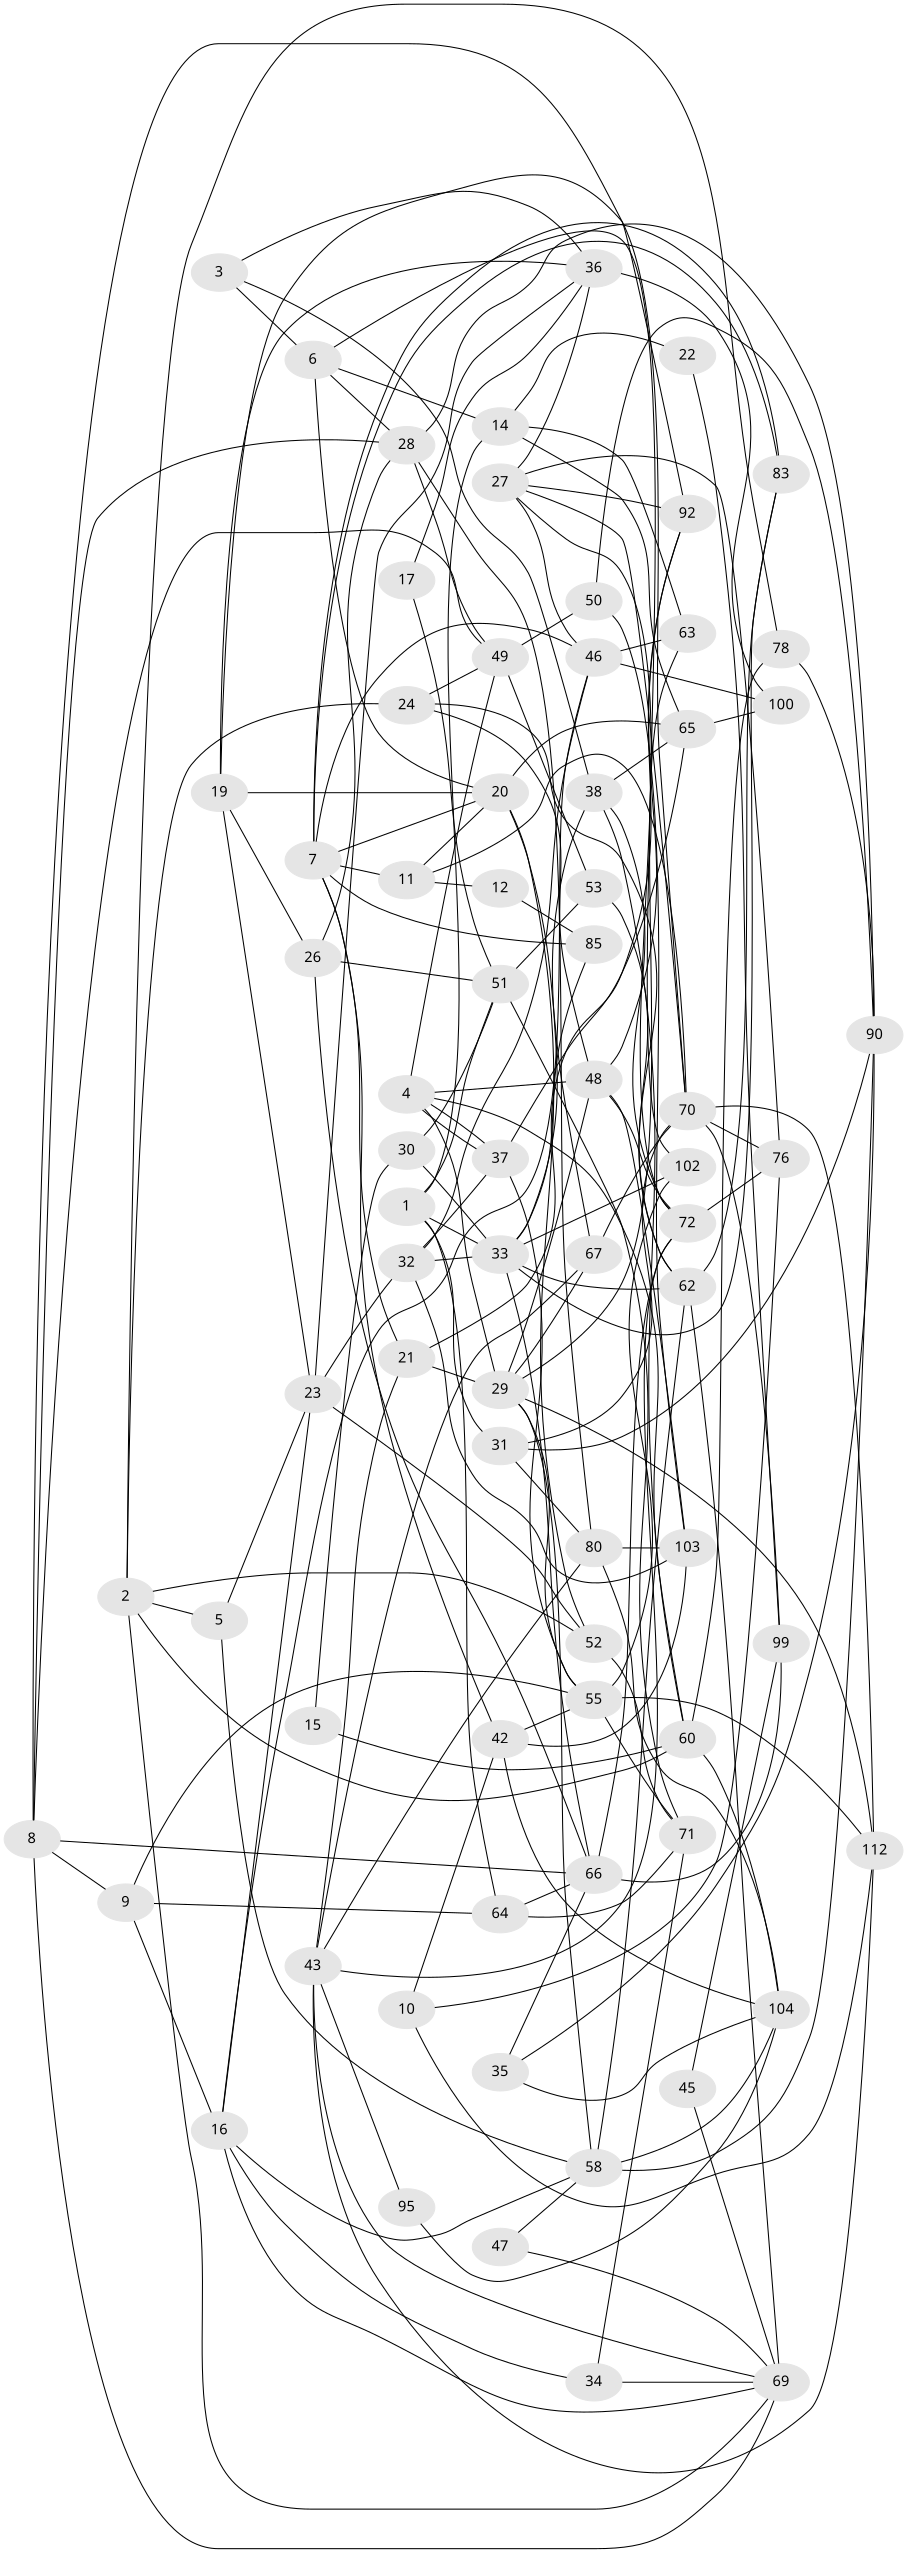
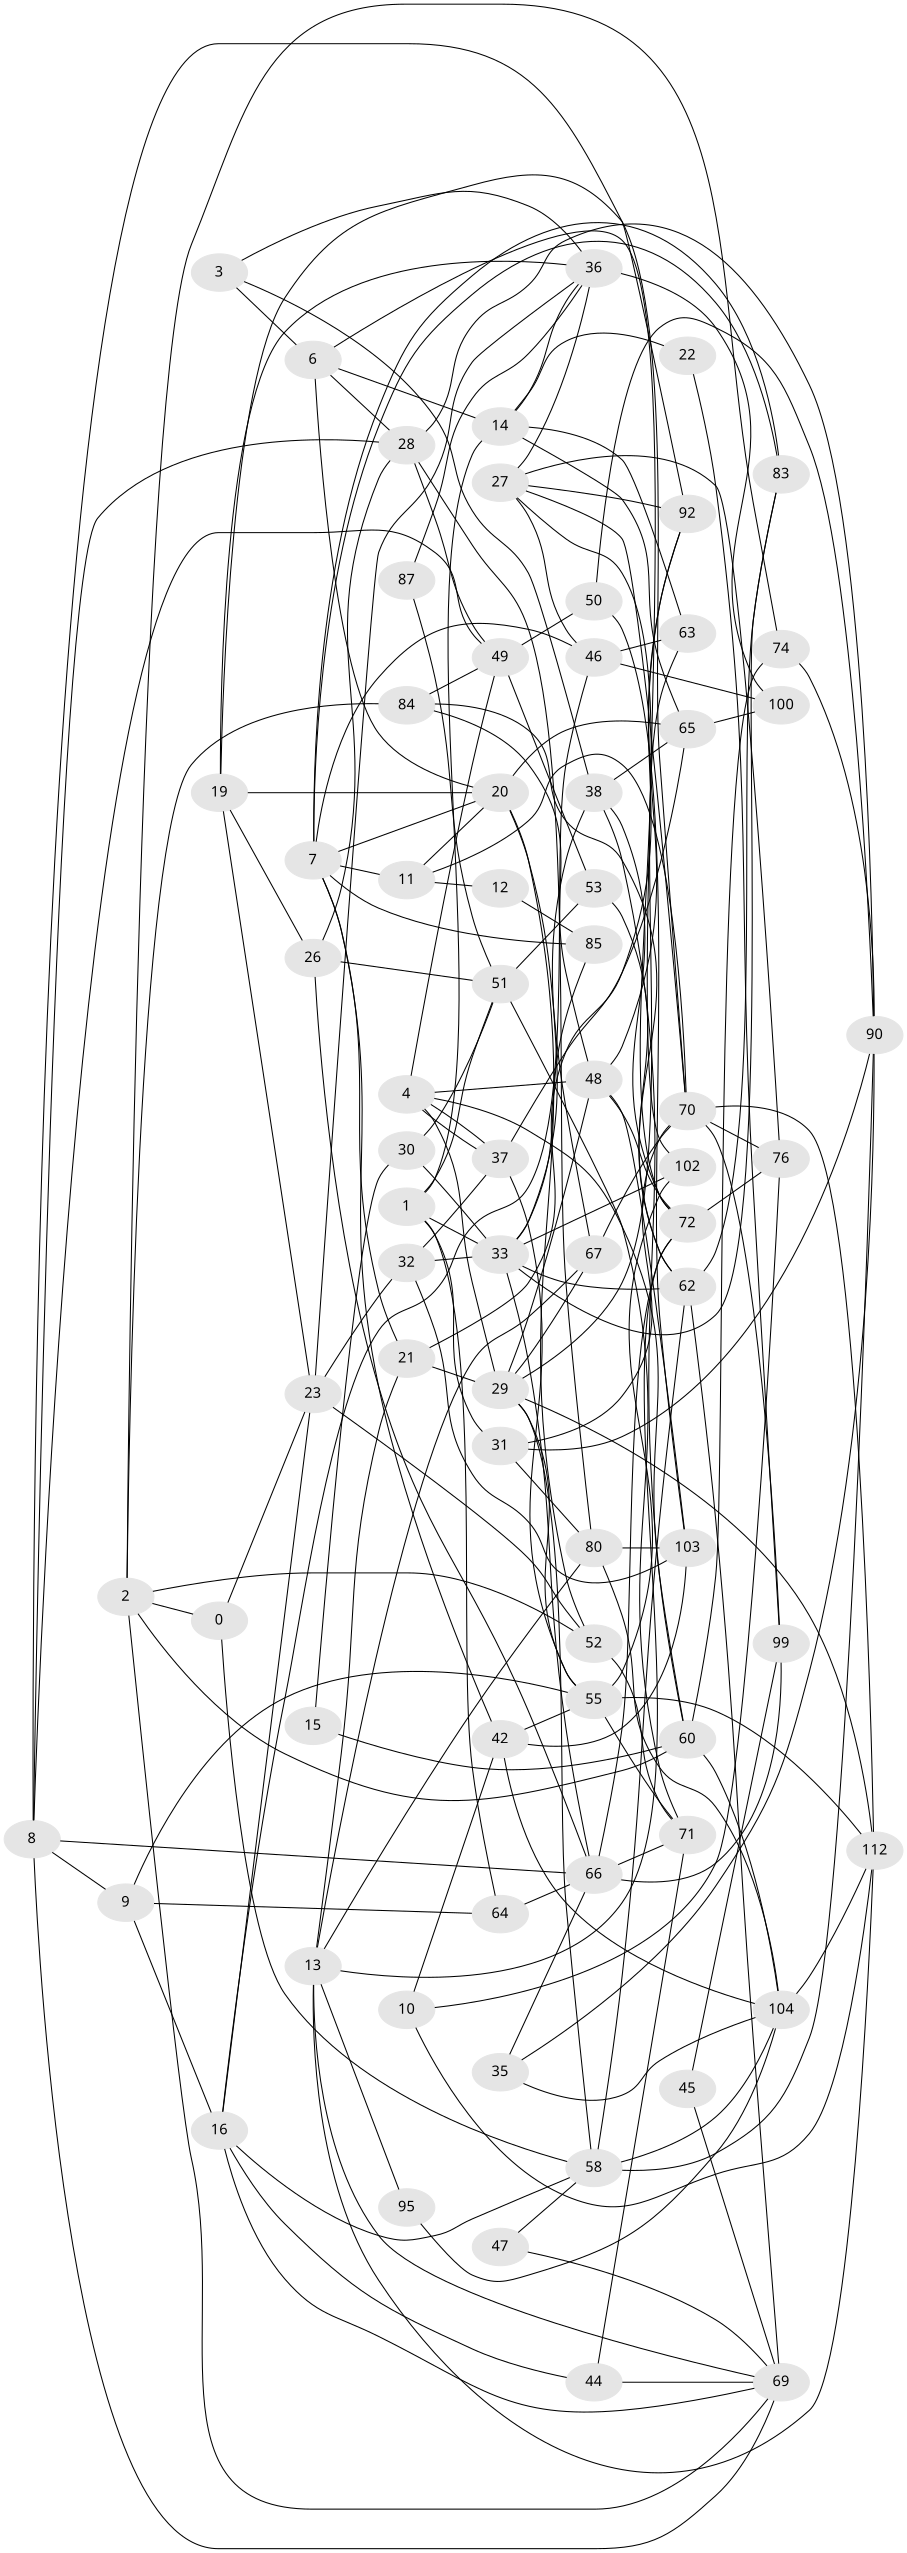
edge "36" -- "14": added
node "17": label "17" -> "87"
node "78": label "78" -> "74"
node "24": label "24" -> "84"
edge "46" -- "32": removed
node "5": label "5" -> "0"
edge "71" -- "64": now "71" -- "66"
edge "112" -- "104": added
node "43": label "43" -> "13"
node "34": label "34" -> "44"
